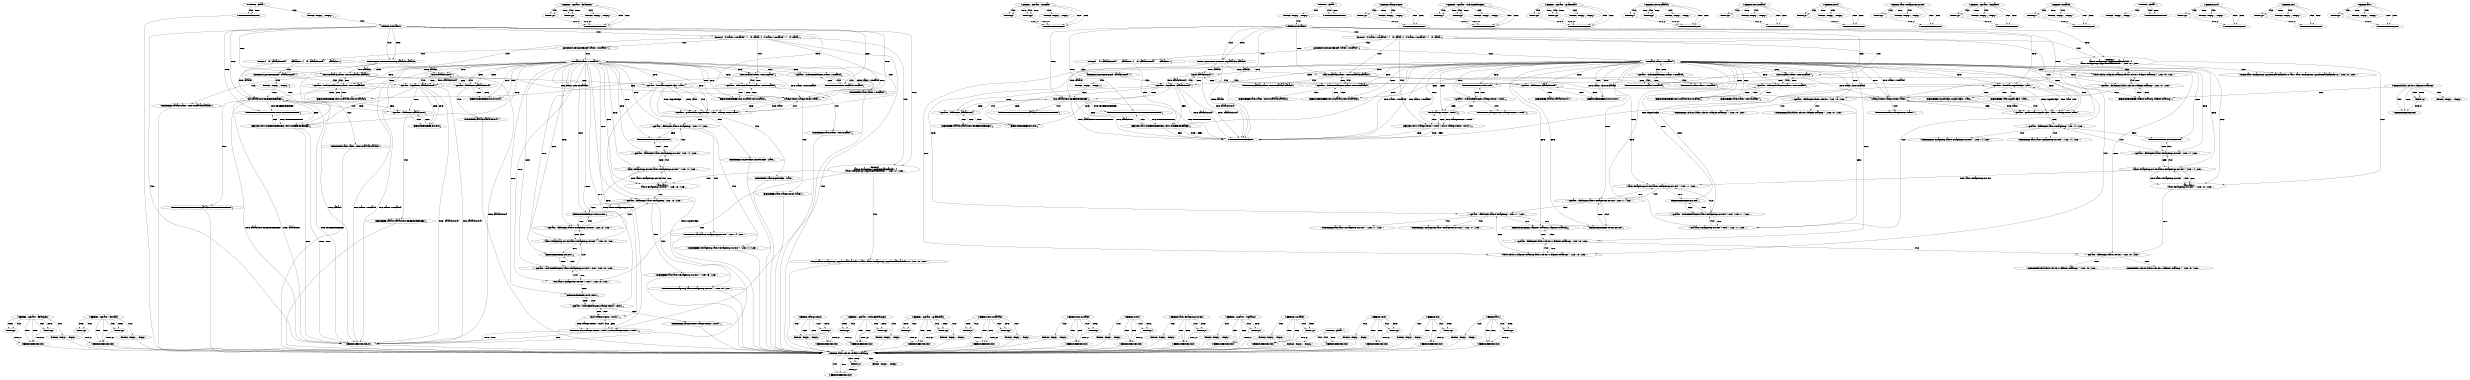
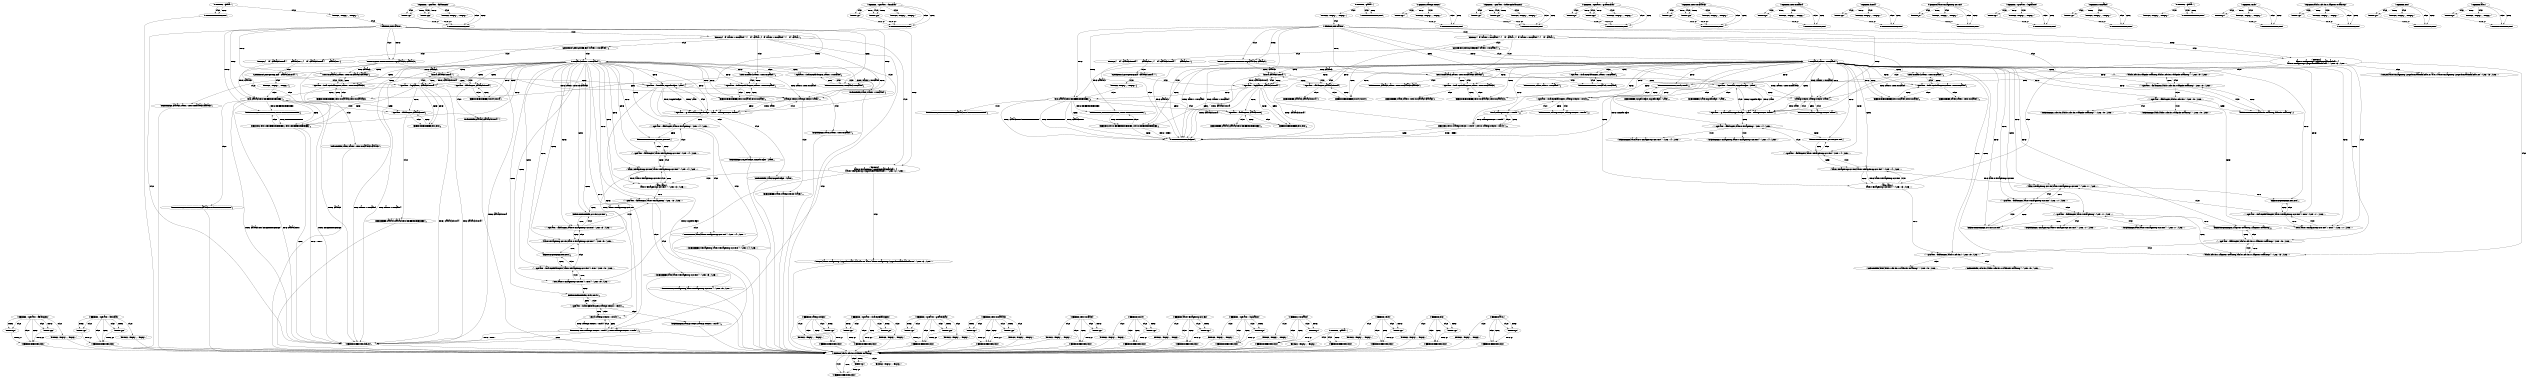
edge "(METHOD,blink.WebView.willEnterModalLoop)" -> "(FIELD_IDENTIFIER,didExitModalLoop,didExitModalLoop)": now "<(<operator>.fieldAccess,blink::WebView)<SUB>19</SUB>>" -> "(FIELD_IDENTIFIER,didExitModalLoop,didExitModalLoop)"
